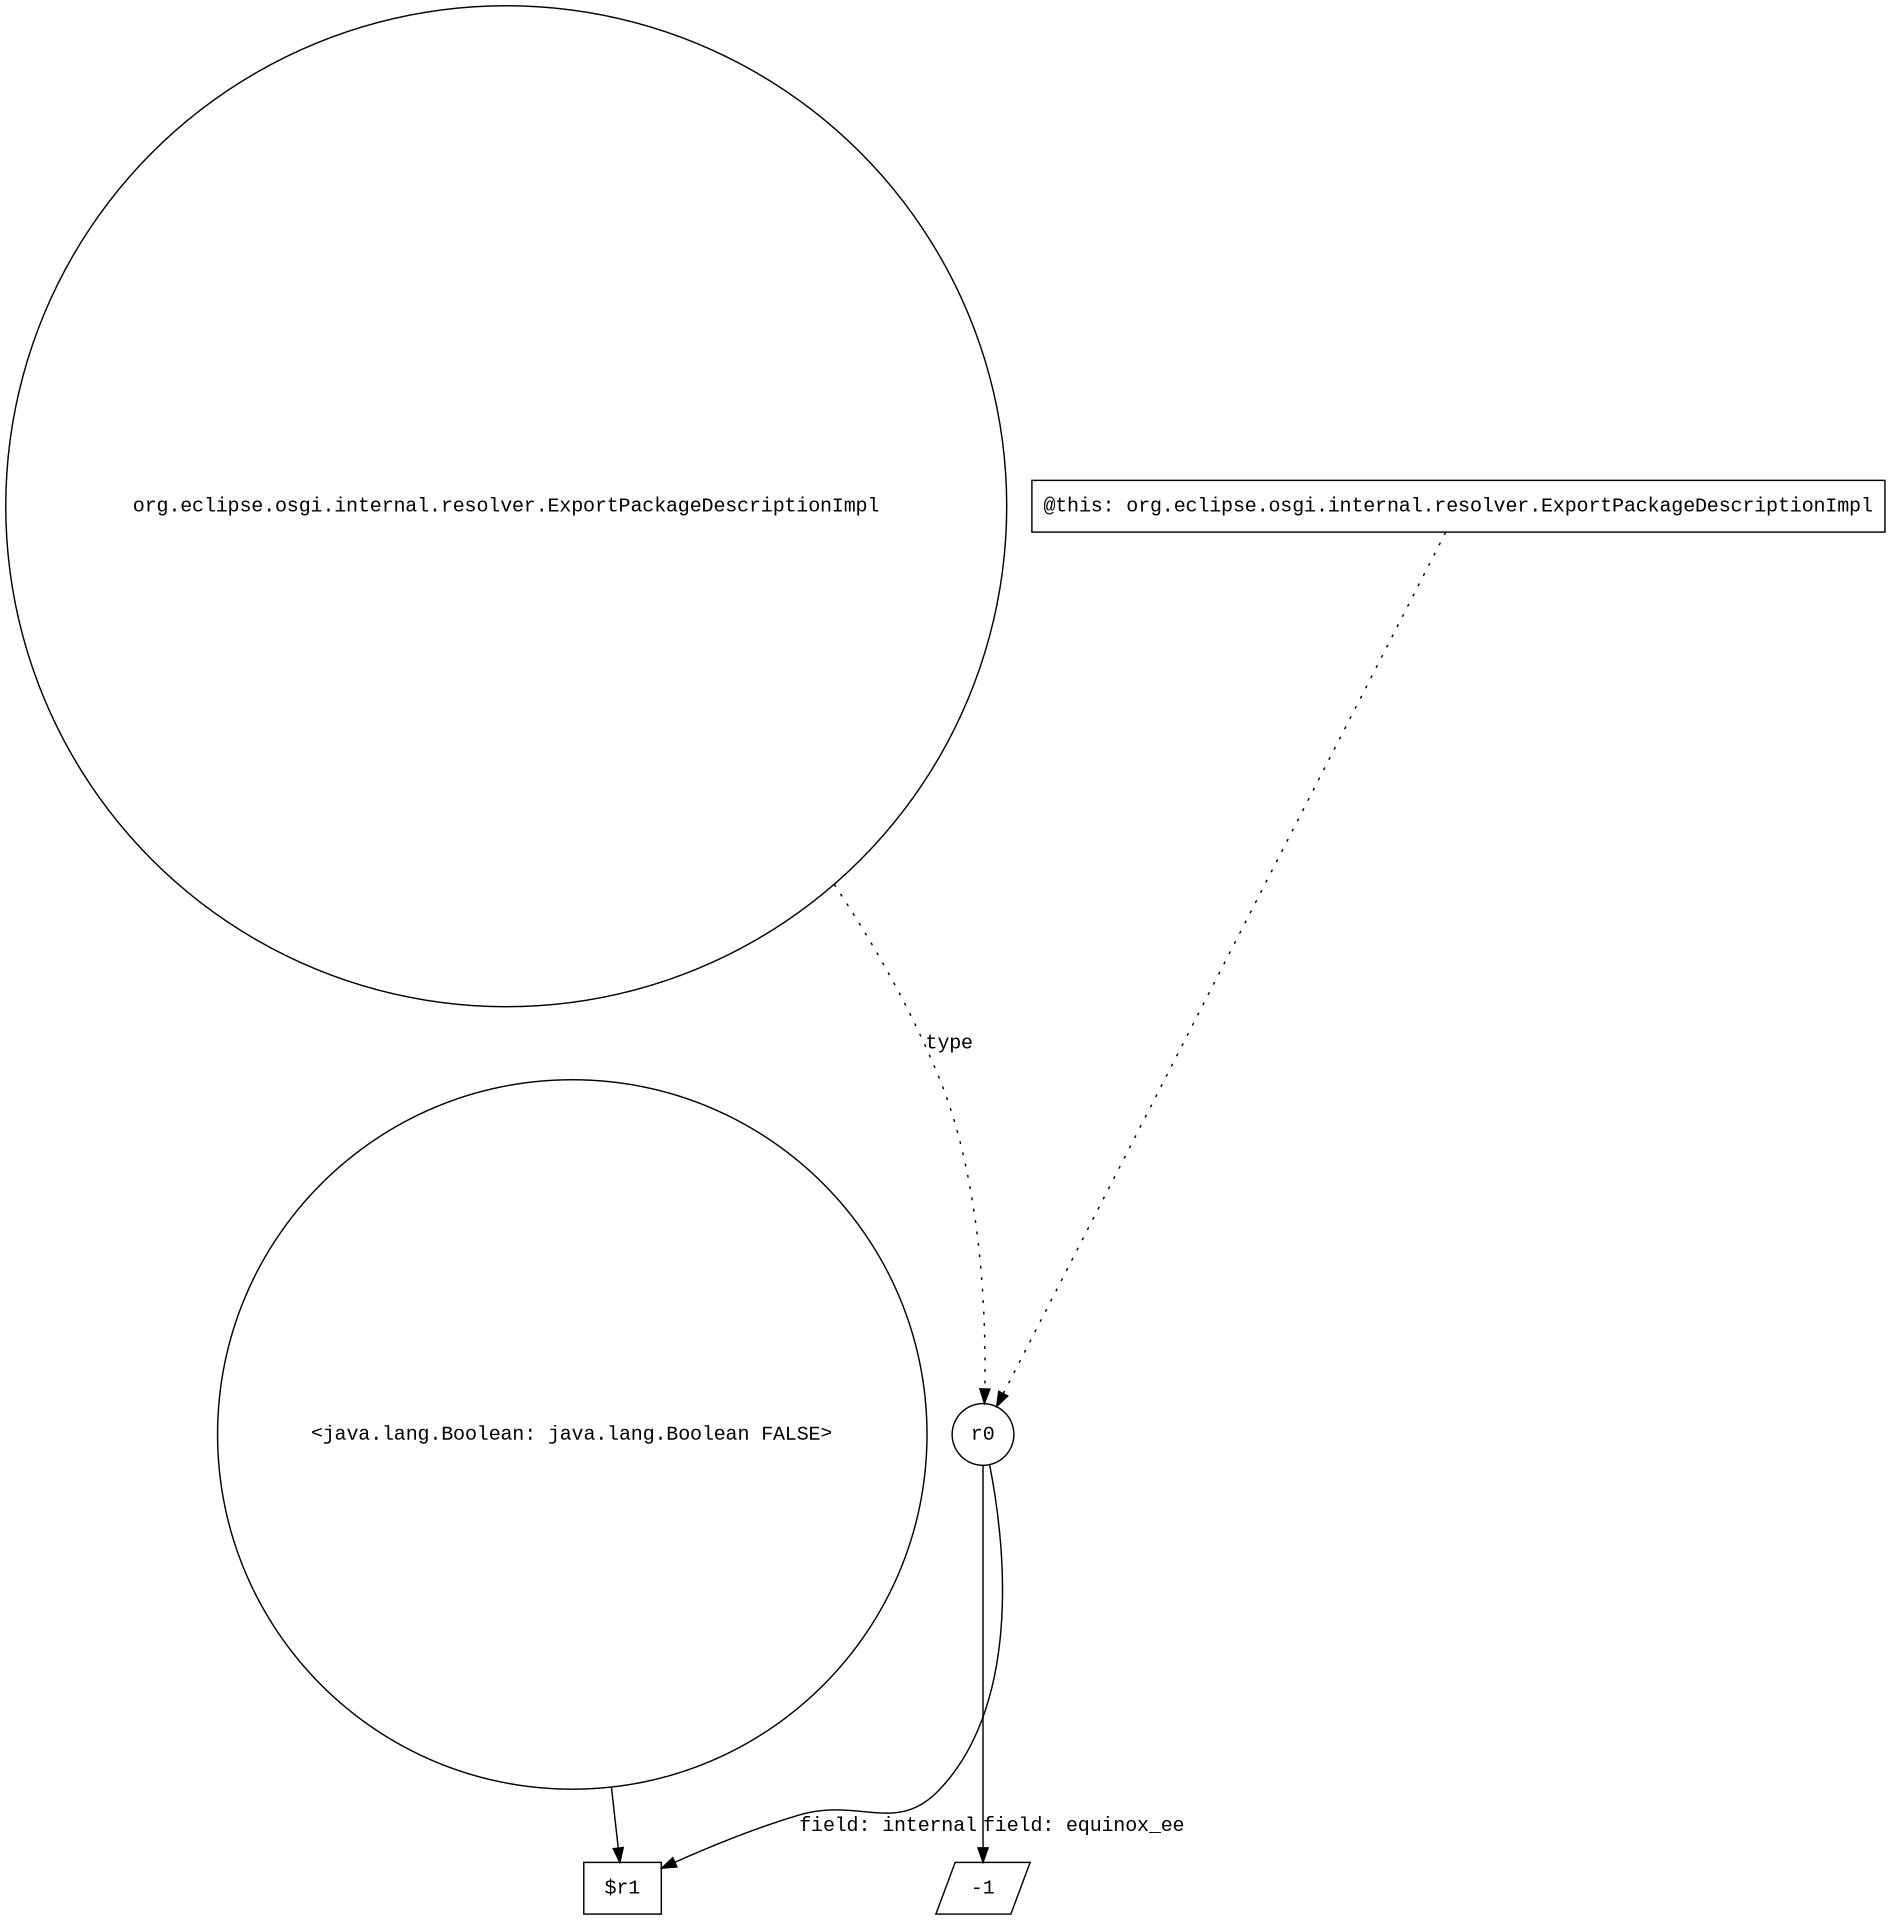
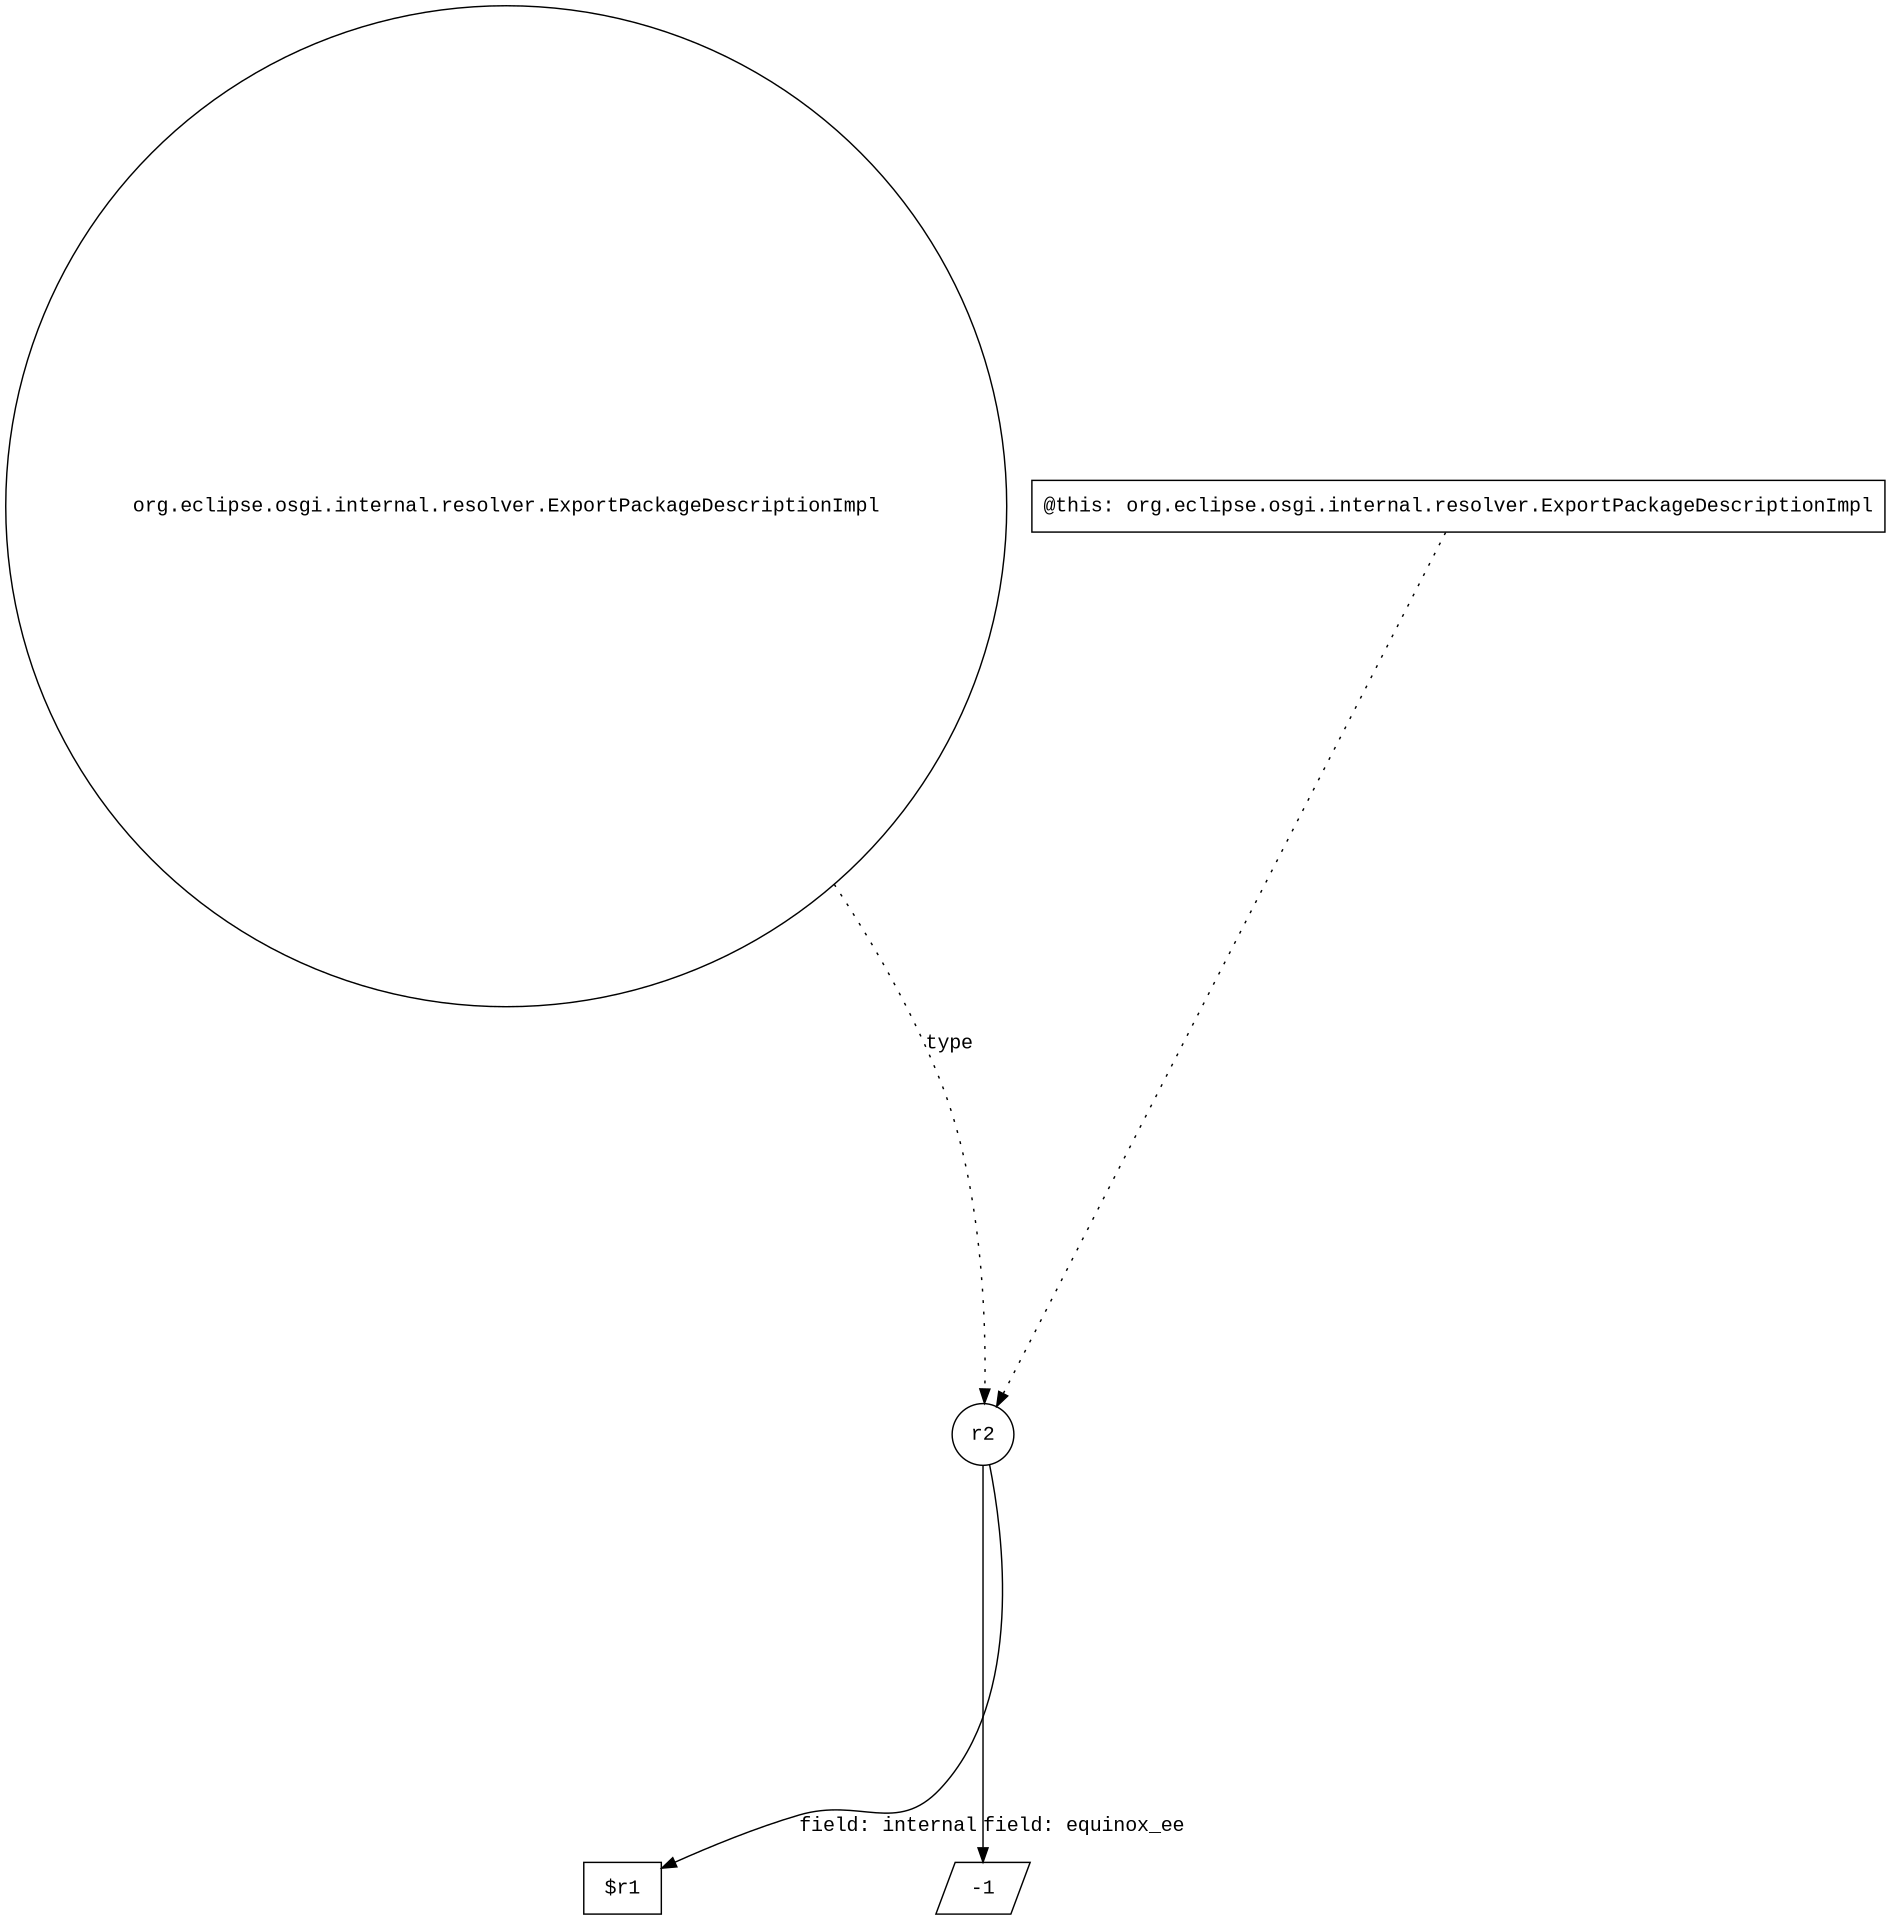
node "<java.lang.Boolean: java.lang.Boolean FALSE>": removed
node "r0": label "r0" -> "r2"
